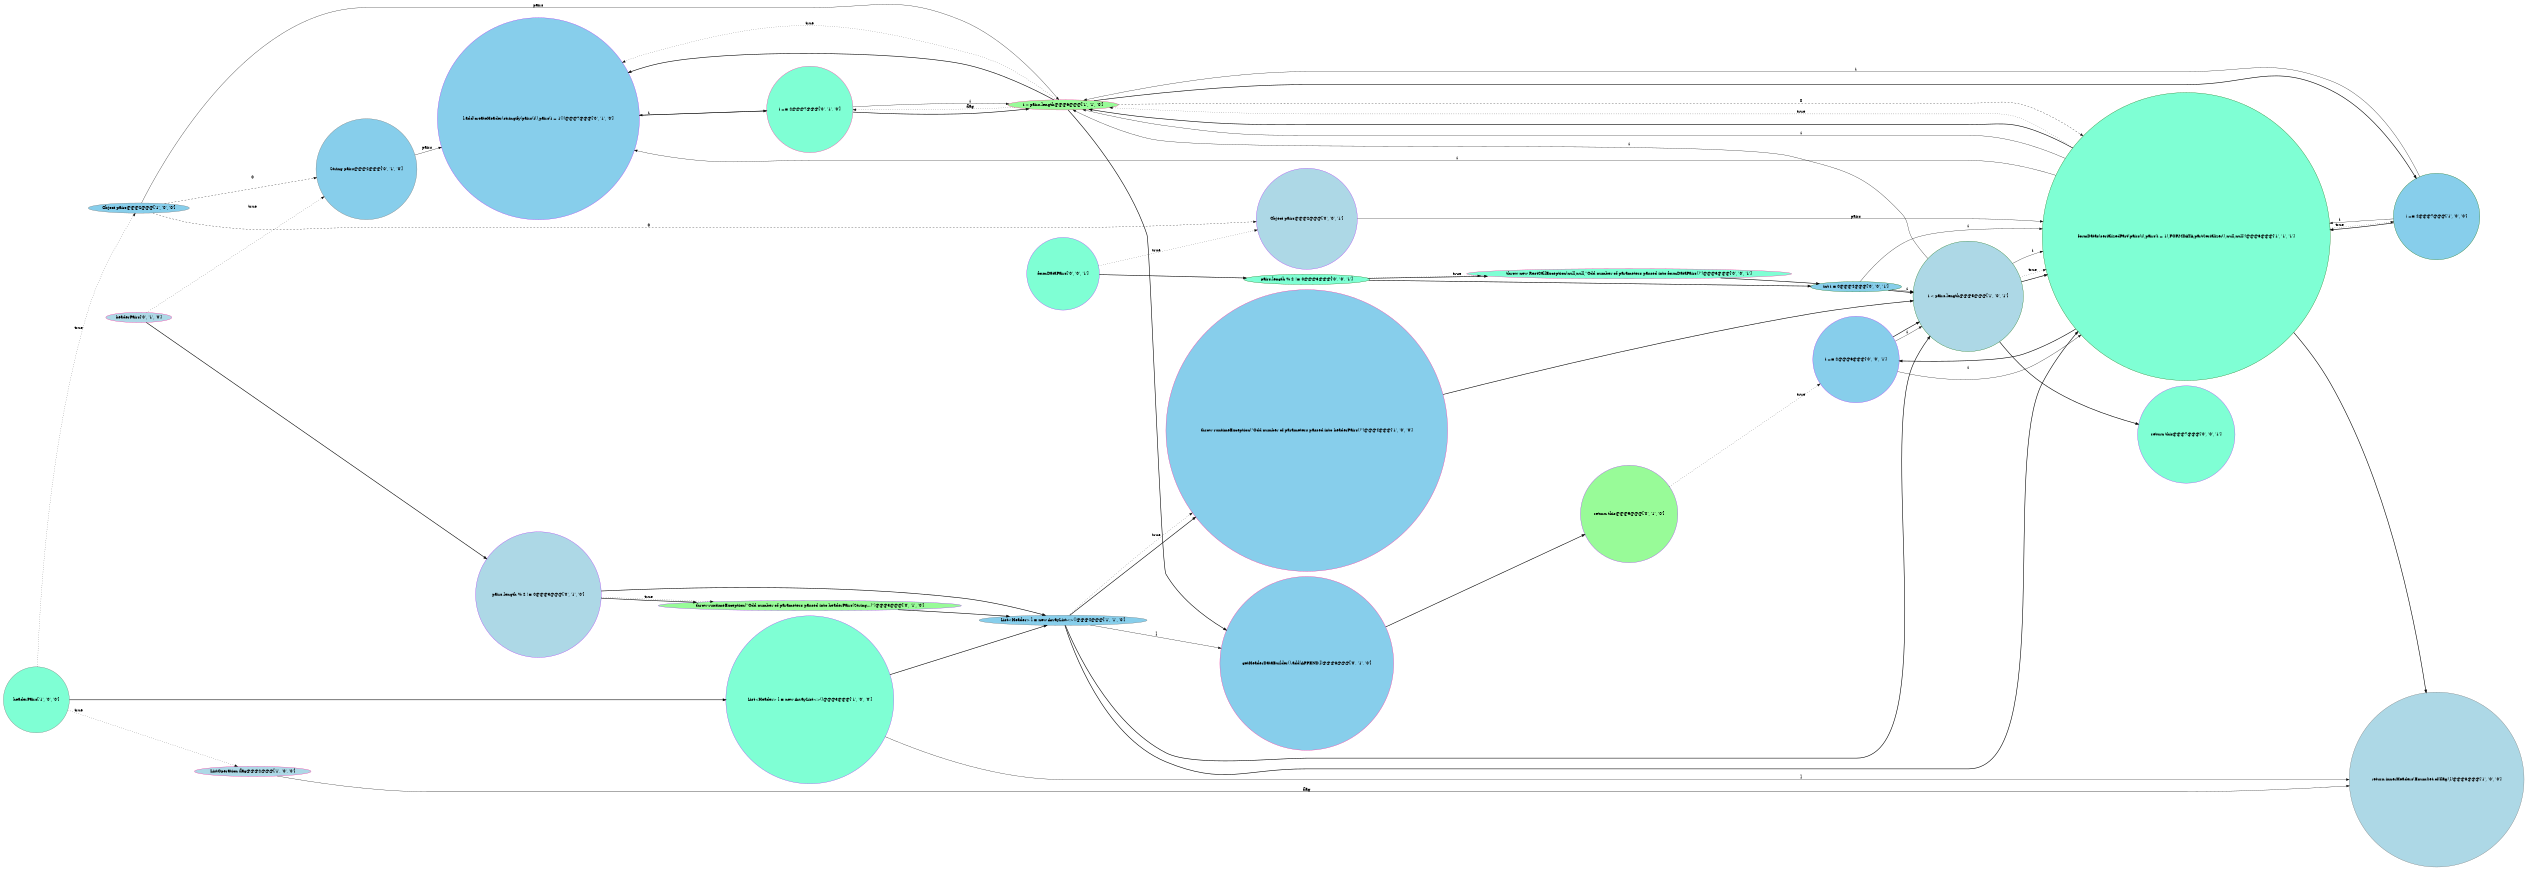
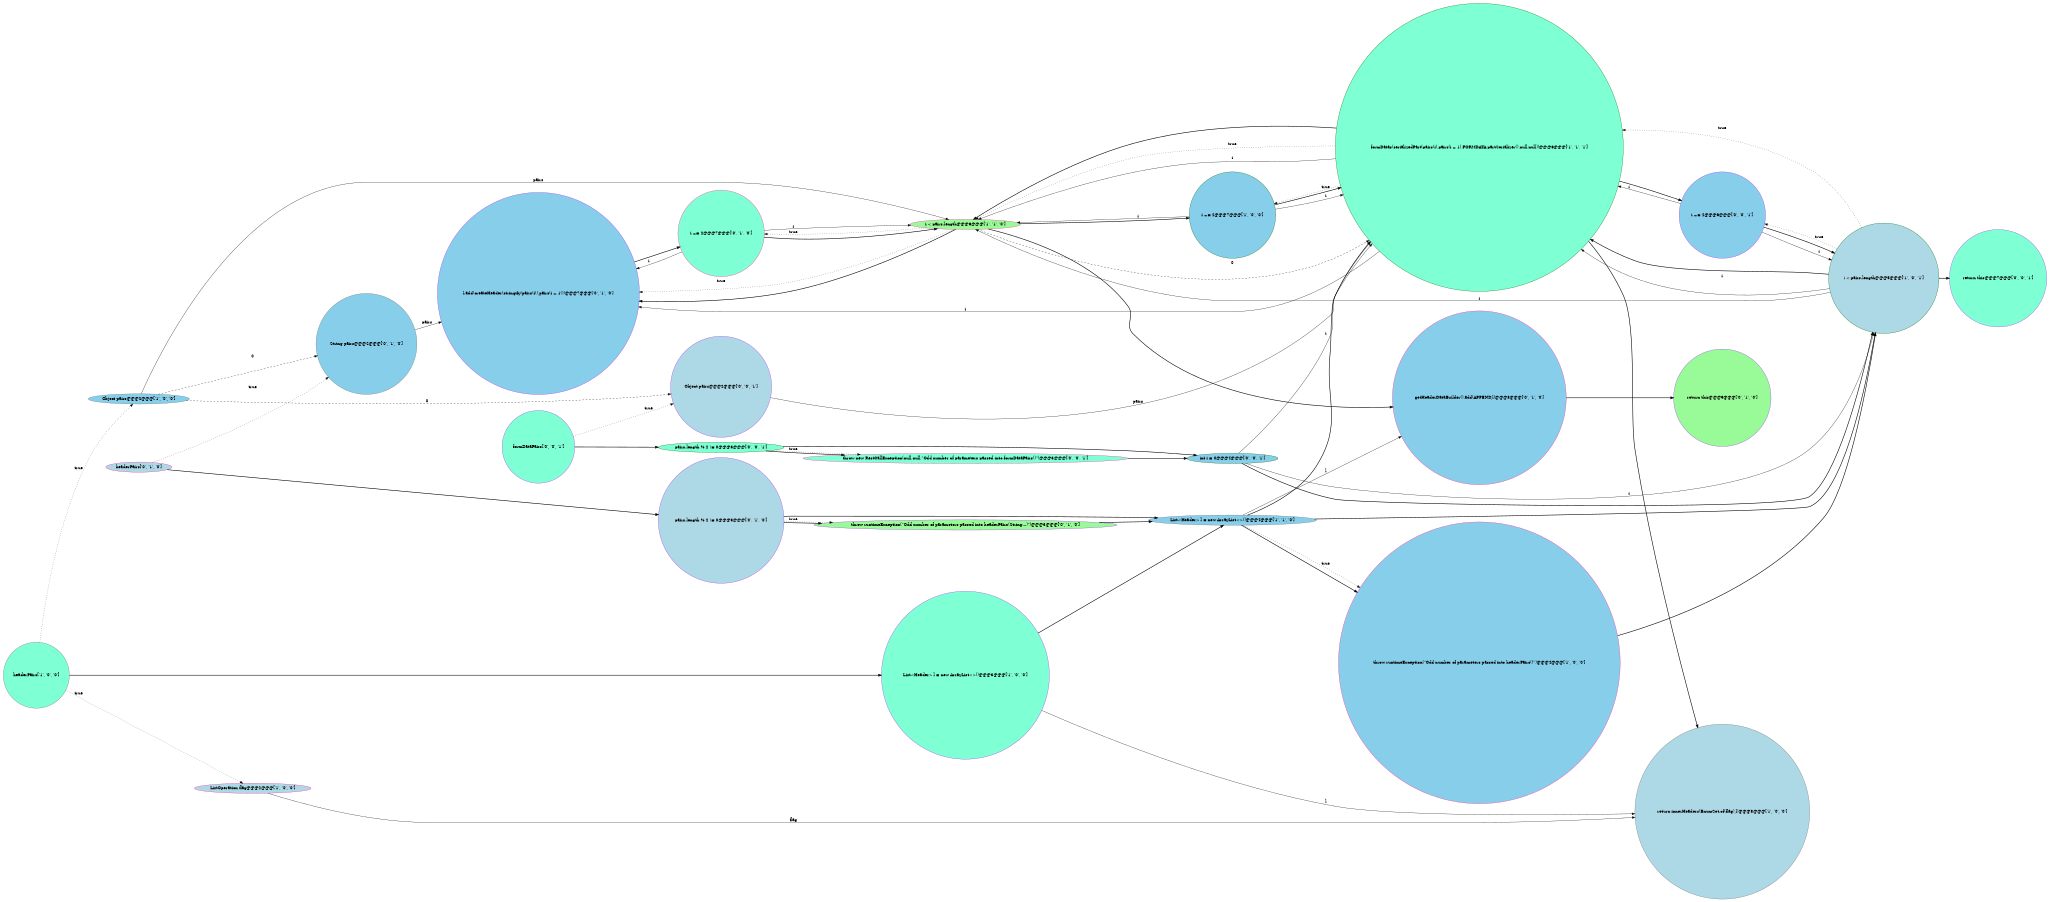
edge "i < pairs.length@@@6@@@['1', '1', '0']" -> "i += 2@@@7@@@['0', '1', '0']": label "flag" -> "true"
edge "return this@@@9@@@['0', '1', '0']" -> "i += 2@@@6@@@['0', '0', '1']": now "i < pairs.length@@@5@@@['1', '0', '1']" -> "i += 2@@@6@@@['0', '0', '1']"
